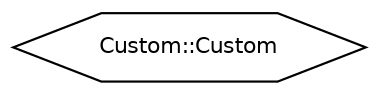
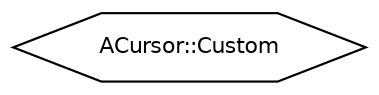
node "Custom::Custom": label "Custom::Custom" -> "ACursor::Custom"
